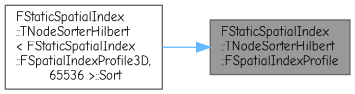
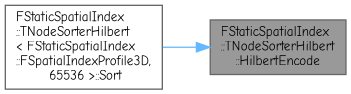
node "FStaticSpatialIndex ::TNodeSorterHilbert ::FSpatialIndexProfile": label "FStaticSpatialIndex ::TNodeSorterHilbert ::FSpatialIndexProfile" -> "FStaticSpatialIndex ::TNodeSorterHilbert ::HilbertEncode"
